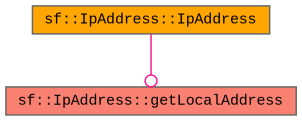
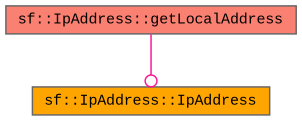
edge "sf::IpAddress::IpAddress" -> "sf::IpAddress::getLocalAddress": reversed
